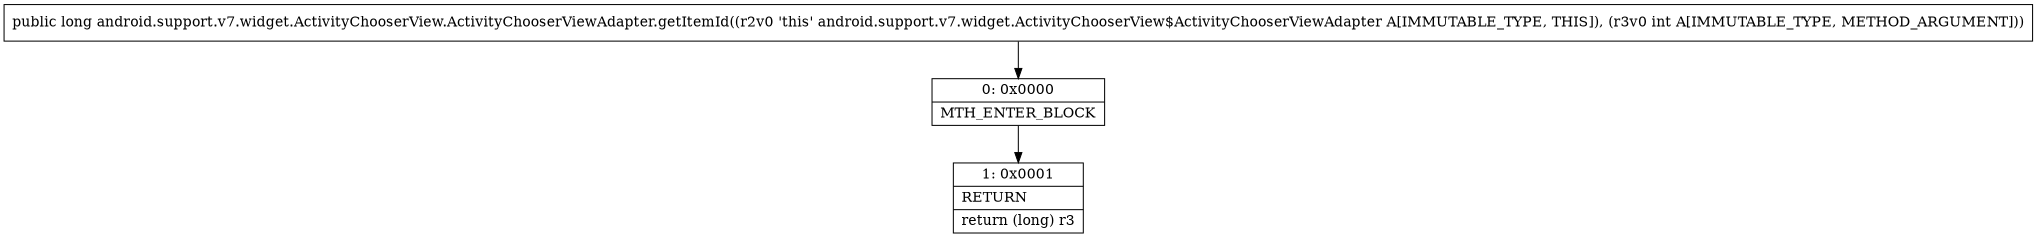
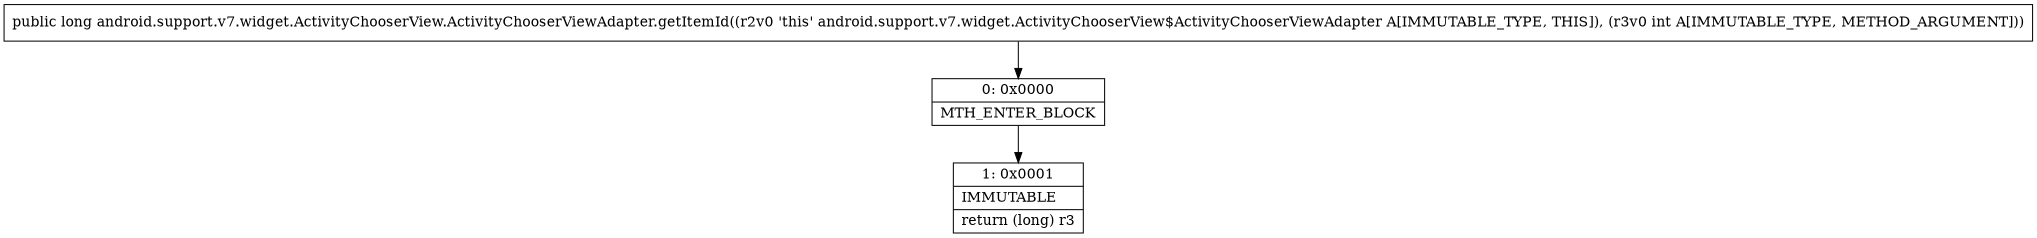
node "1: 0x0001": text "RETURN" -> "IMMUTABLE"
